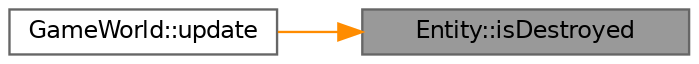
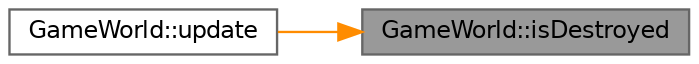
node "Entity::isDestroyed": label "Entity::isDestroyed" -> "GameWorld::isDestroyed"
